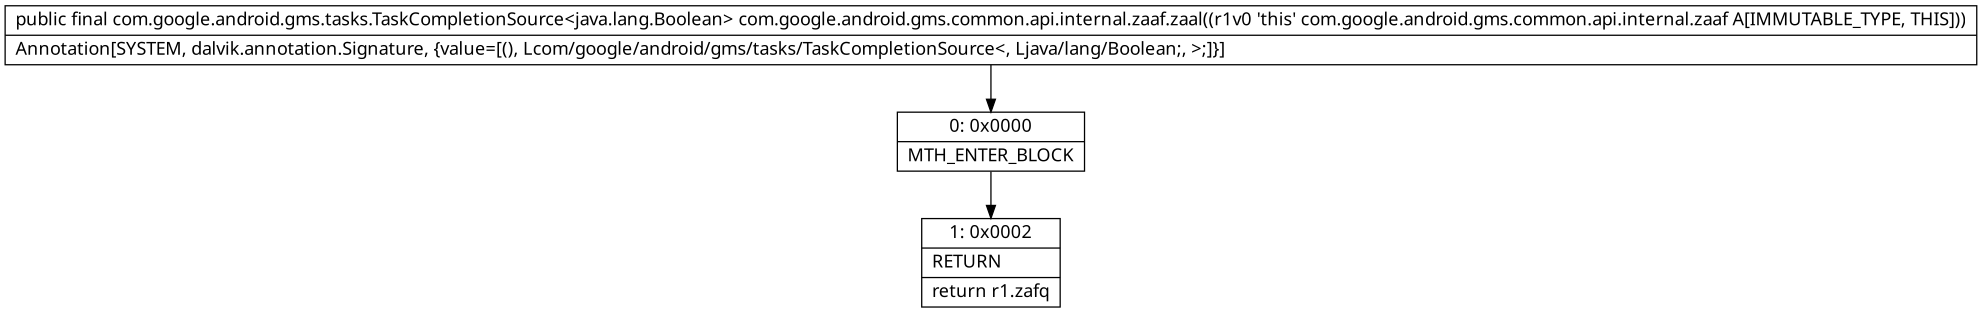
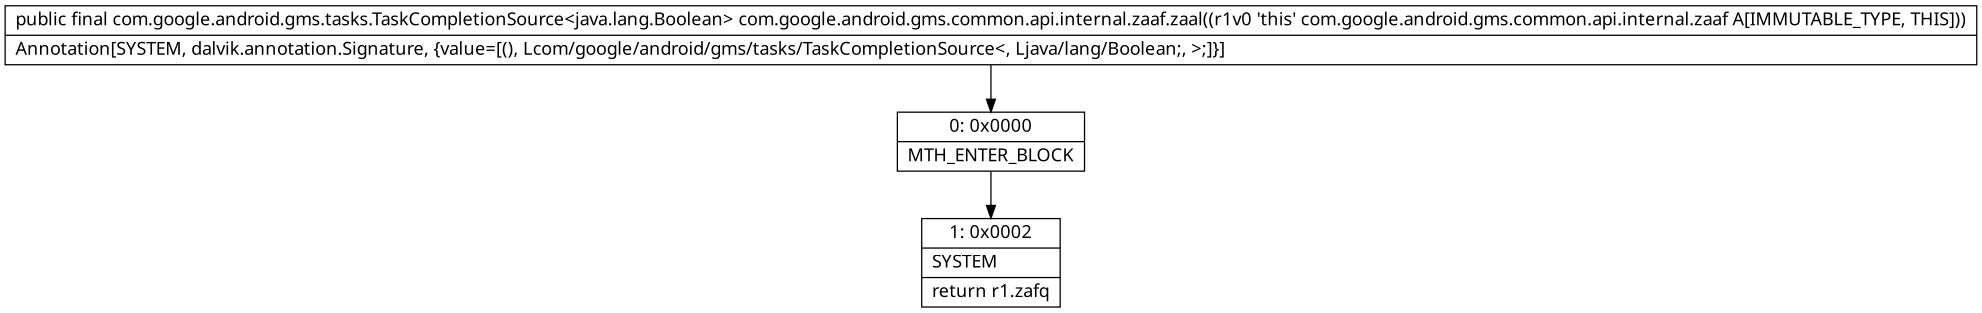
node "1: 0x0002": text "RETURN" -> "SYSTEM"
